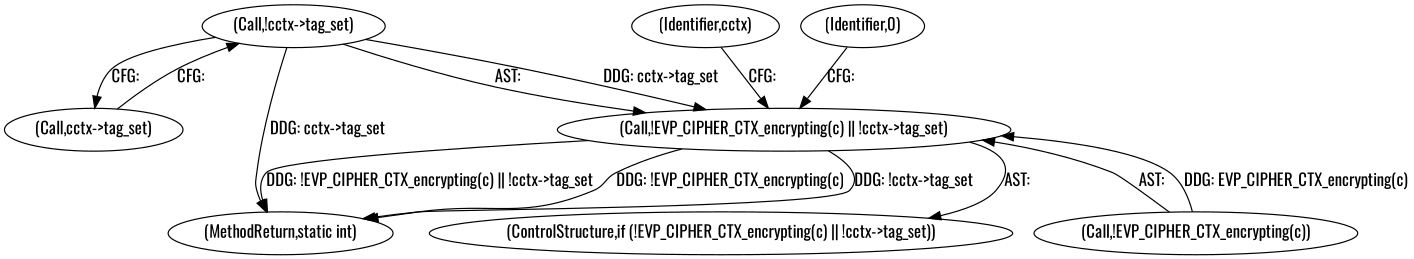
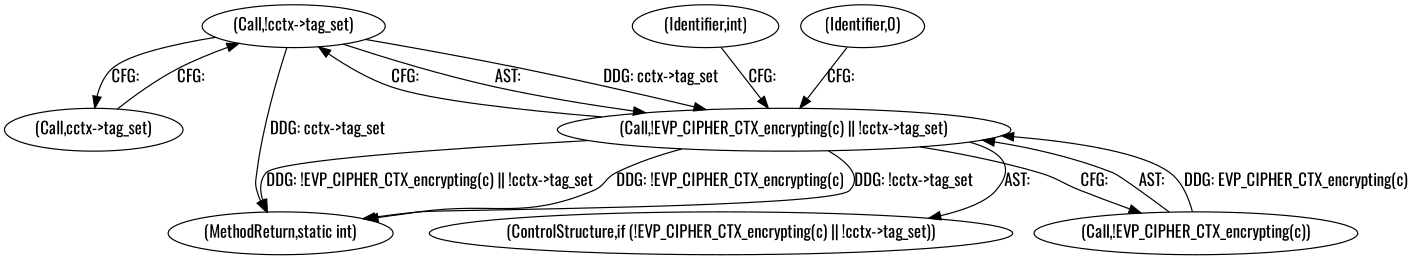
node "(Identifier,cctx)": label "(Identifier,cctx)" -> "(Identifier,int)"
edge "(Call,!EVP_CIPHER_CTX_encrypting(c) || !cctx->tag_set)" -> "(Call,!cctx->tag_set)": added, label "CFG:"
edge "(Call,!EVP_CIPHER_CTX_encrypting(c) || !cctx->tag_set)" -> "(Call,!EVP_CIPHER_CTX_encrypting(c))": added, label "CFG:"
